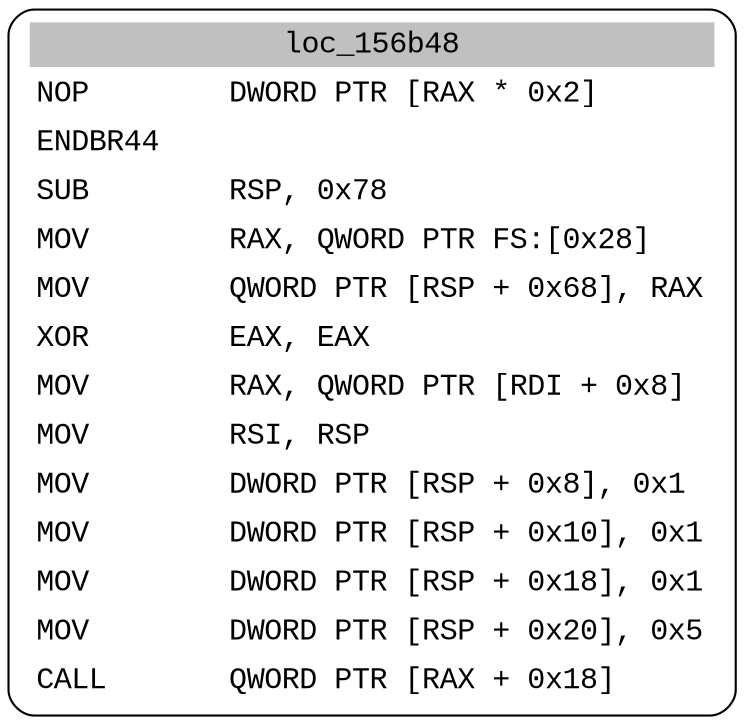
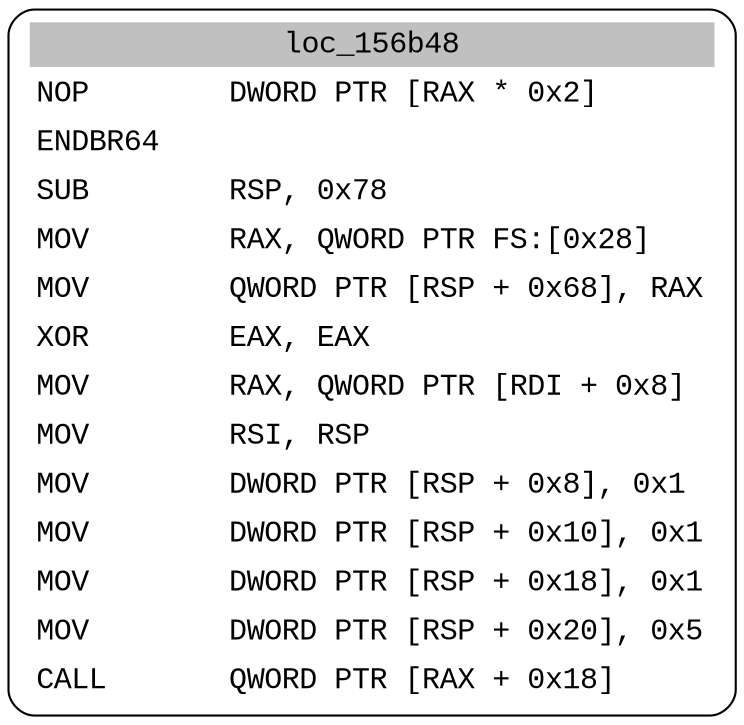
node "loc_156b48": text "ENDBR44" -> "ENDBR64"
